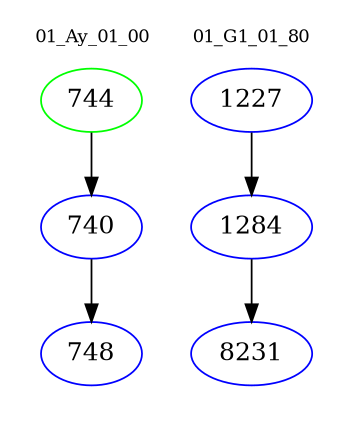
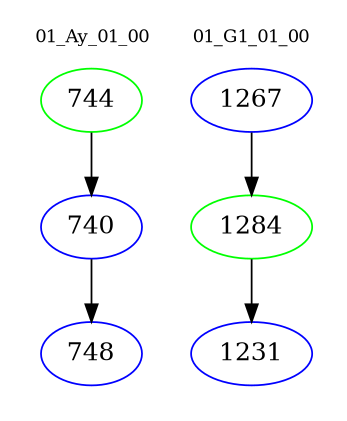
cluster "01_G1_01_80": label "01_G1_01_80" -> "01_G1_01_00"
node "1227": label "1227" -> "1267"
node "1284": color blue -> green
node "8231": label "8231" -> "1231"
